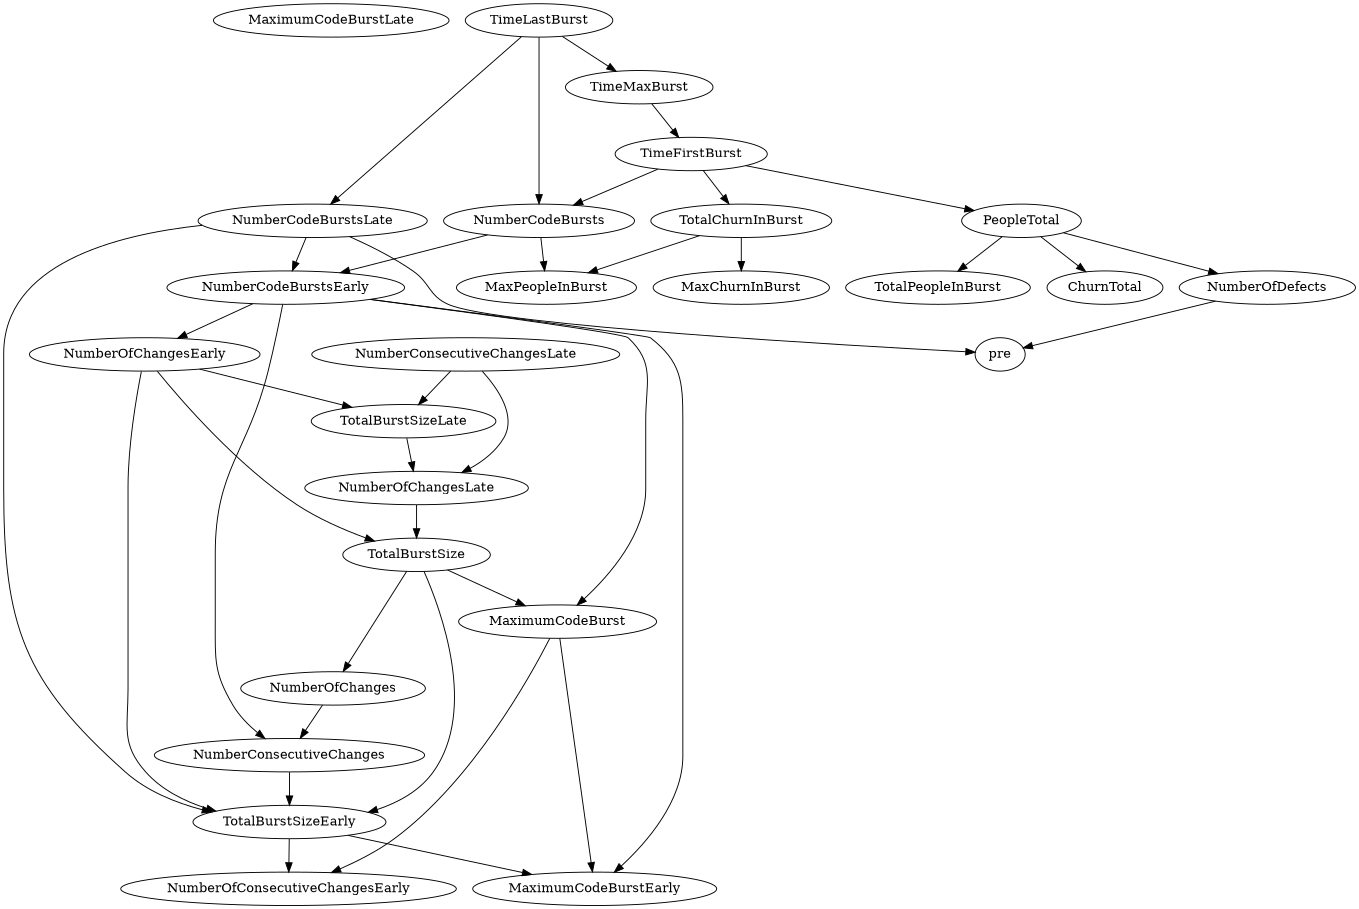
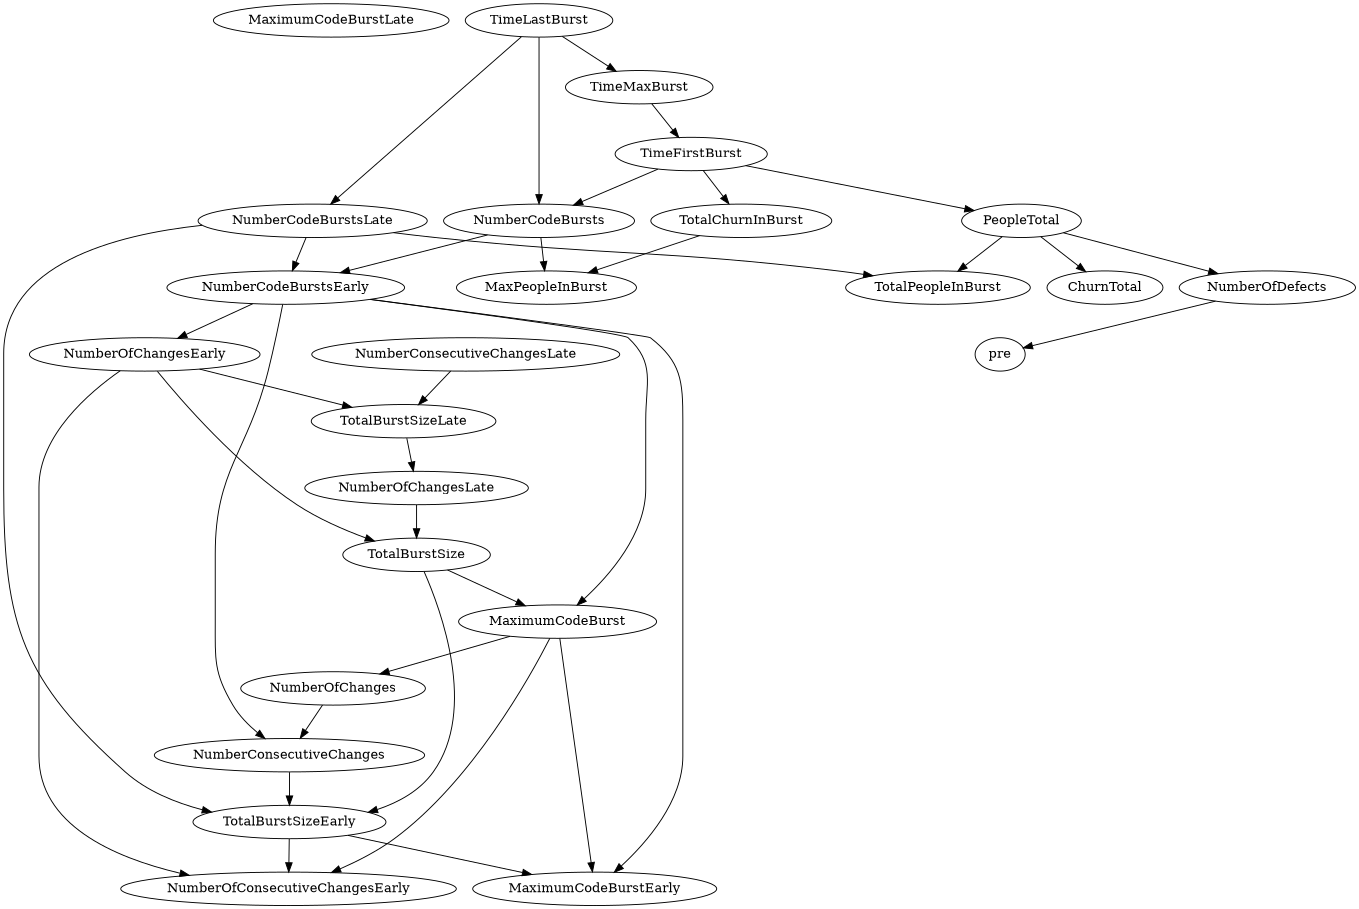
node "MaxChurnInBurst": removed
edge "NumberCodeBurstsLate" -> "pre": now "NumberCodeBurstsLate" -> "TotalPeopleInBurst"
edge "NumberConsecutiveChangesLate" -> "NumberOfChangesLate": removed
edge "NumberOfChangesEarly" -> "TotalBurstSizeEarly": now "NumberOfChangesEarly" -> "NumberOfConsecutiveChangesEarly"
edge "TotalBurstSize" -> "NumberOfChanges": now "MaximumCodeBurst" -> "NumberOfChanges"
